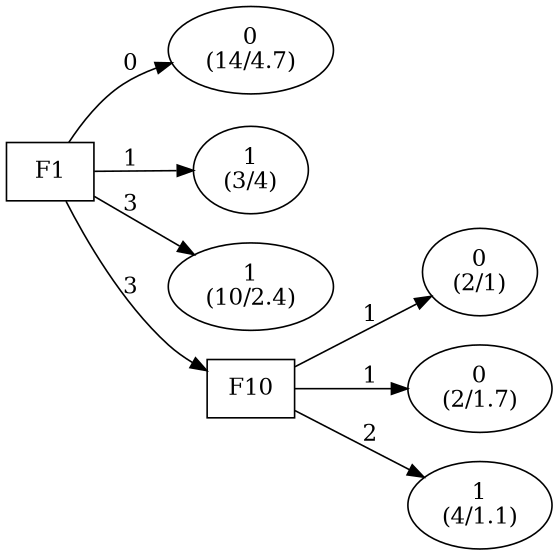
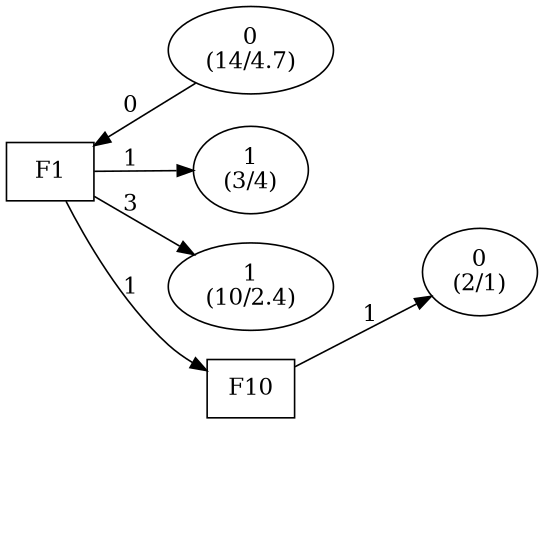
edge "F1" -> "0 (14/4.7)": reversed
edge "F1" -> "F10": label "3" -> "1"
node "0 (2/1.7)": removed
node "1 (4/1.1)": removed
